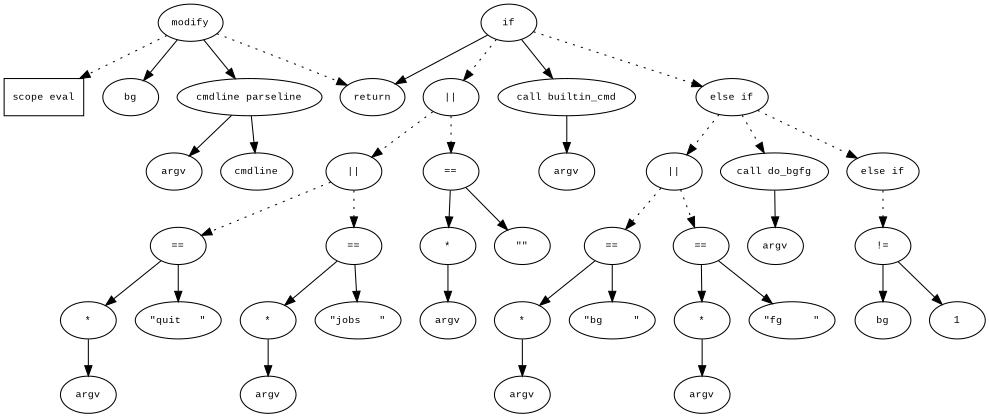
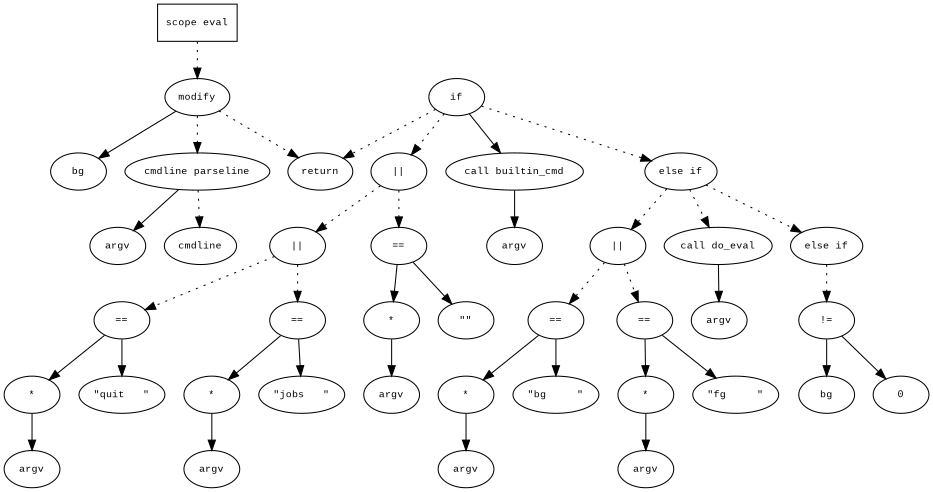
edge "modify" -> "scope eval": reversed
edge "modify" -> "cmdline parseline": style solid -> dotted
edge "if" -> "return": style solid -> dotted
edge "cmdline parseline" -> "cmdline": style solid -> dotted
node "call do_bgfg": label "call do_bgfg" -> "call do_eval"
node "1": label "1" -> "0"
